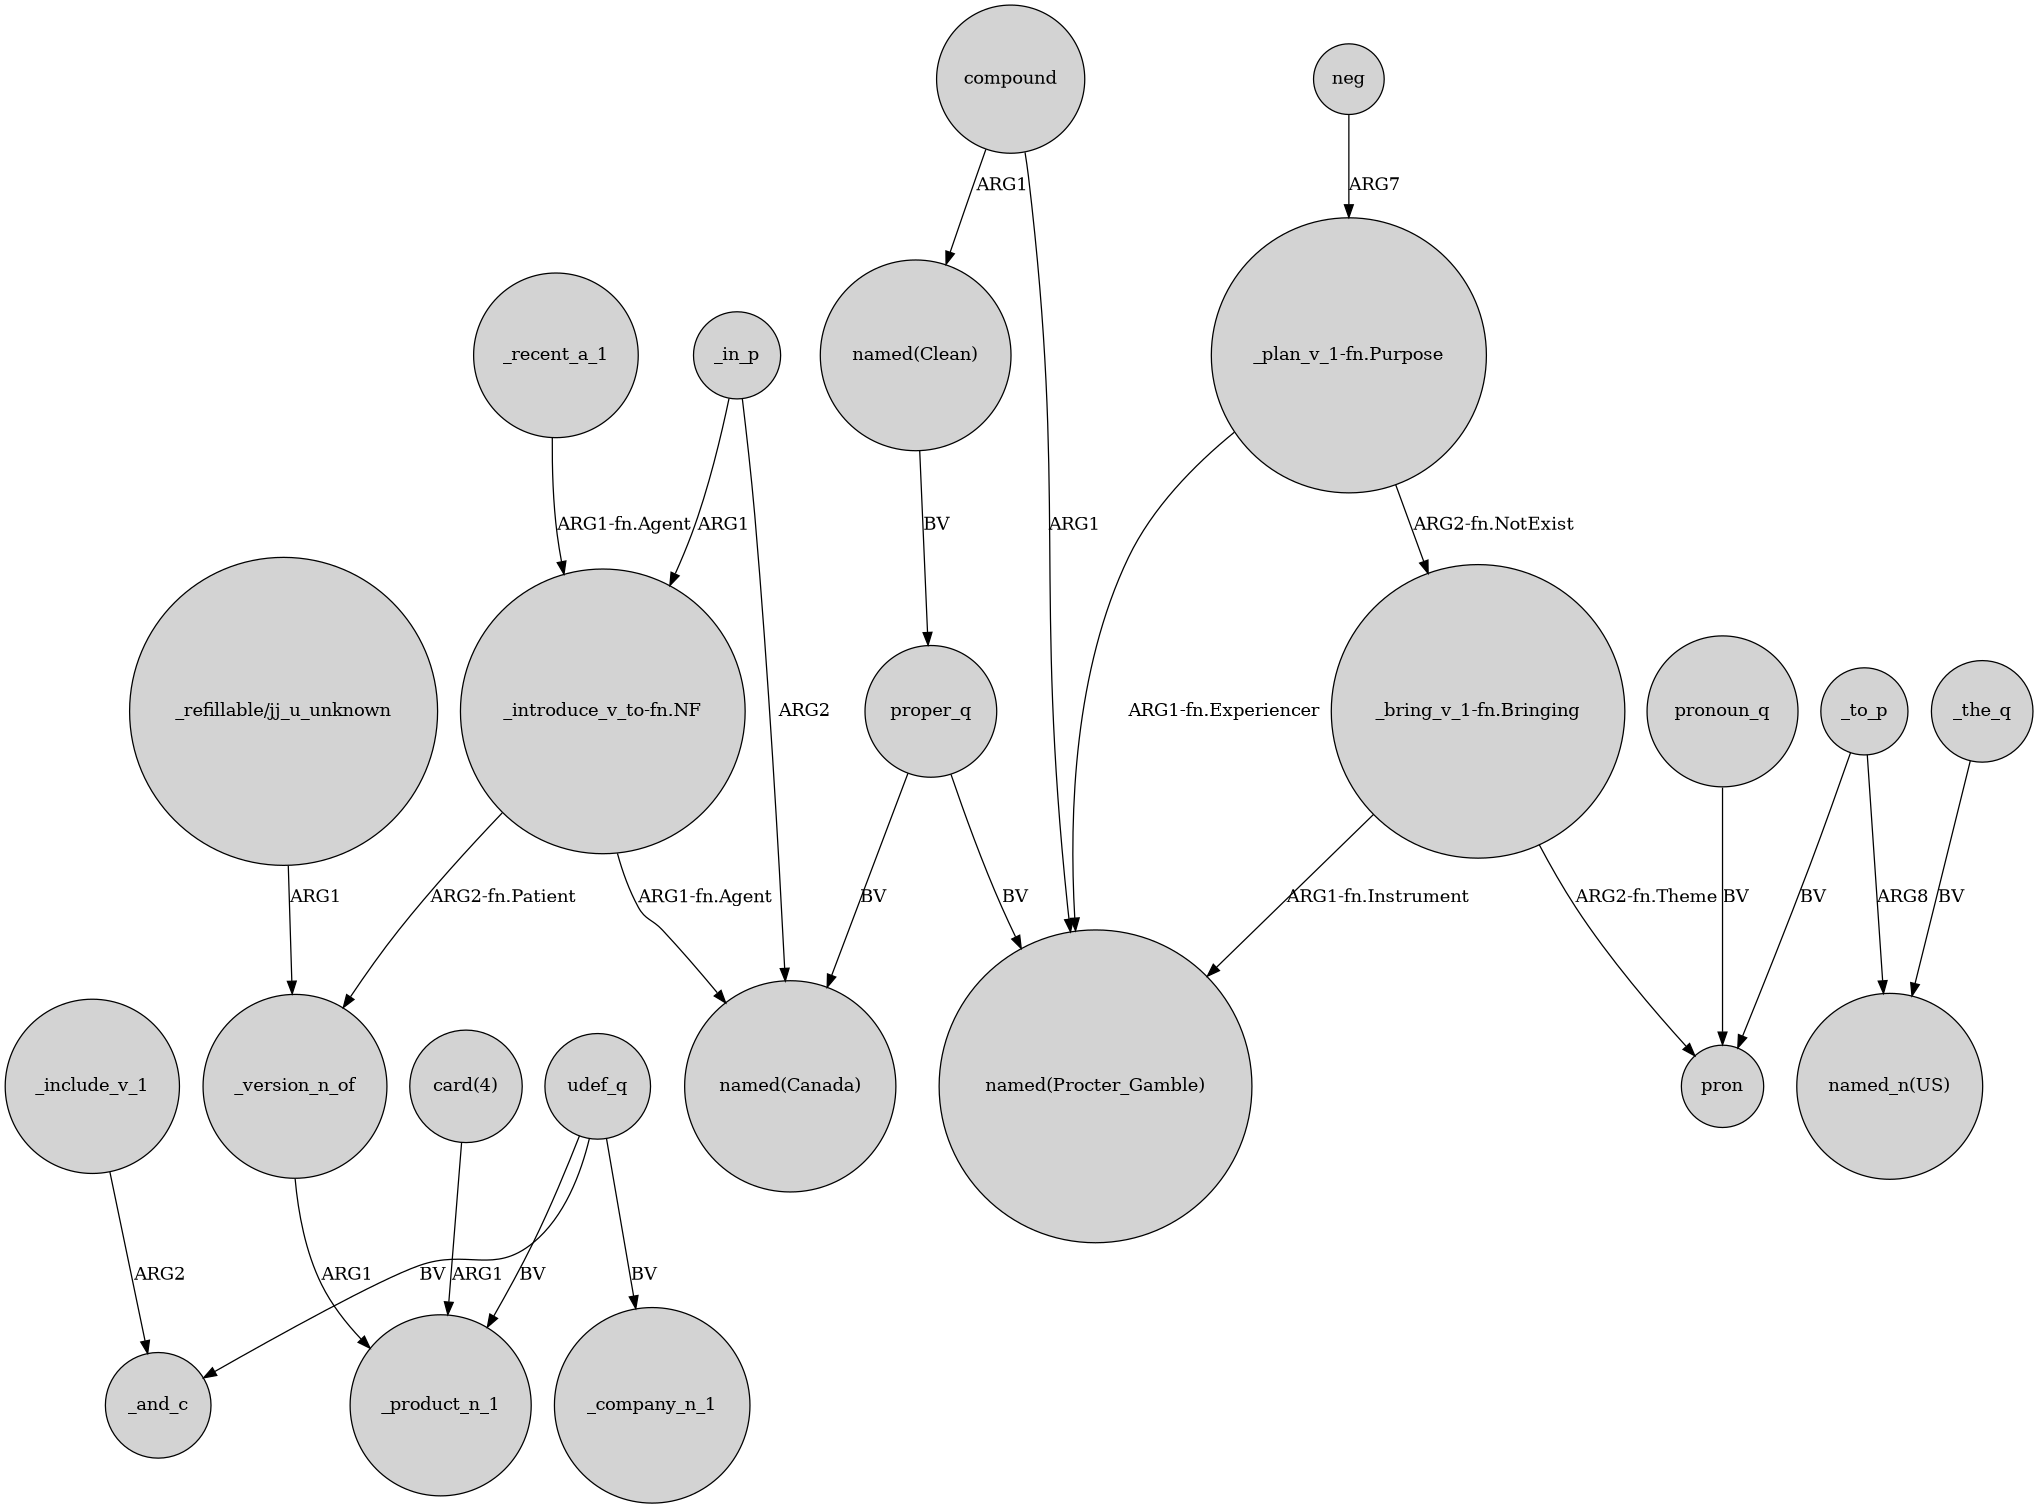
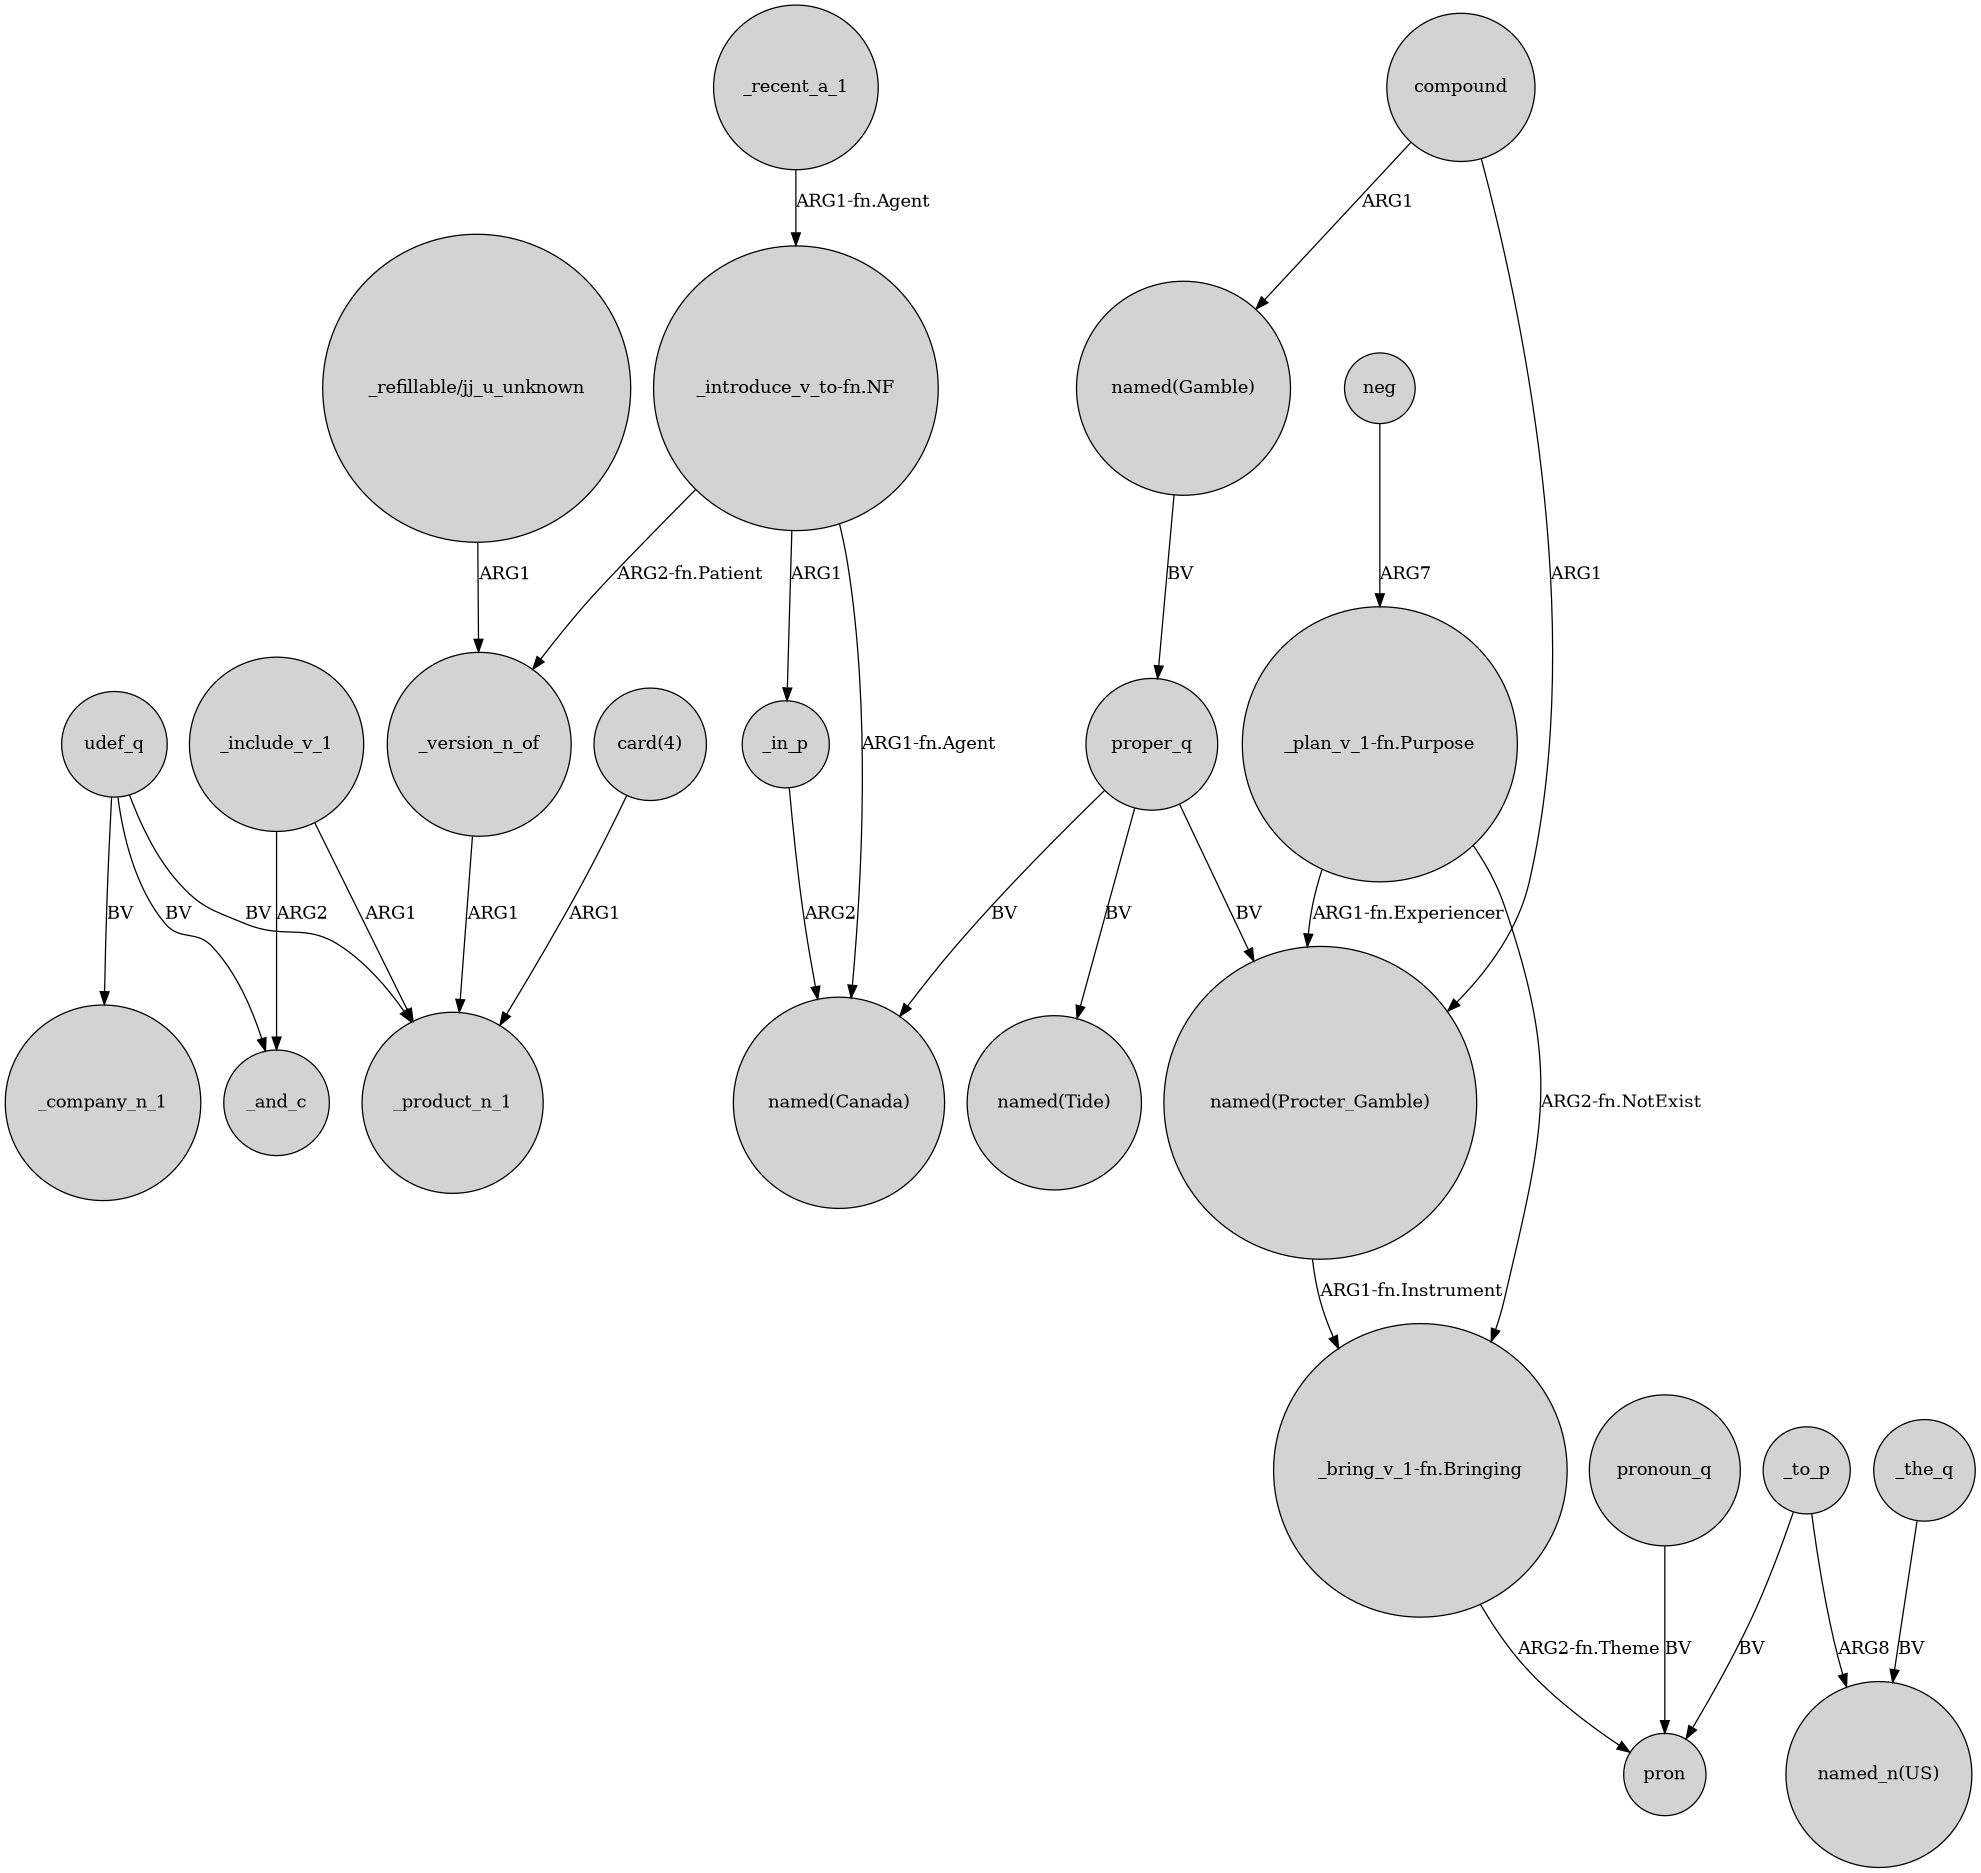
node "named(Clean)": label "named(Clean)" -> "named(Gamble)"
edge "_in_p" -> "_introduce_v_to-fn.NF": reversed
edge "_bring_v_1-fn.Bringing" -> "named(Procter_Gamble)": reversed
edge "_include_v_1" -> "_product_n_1": added, label "ARG1"
node "named(Tide)": added
